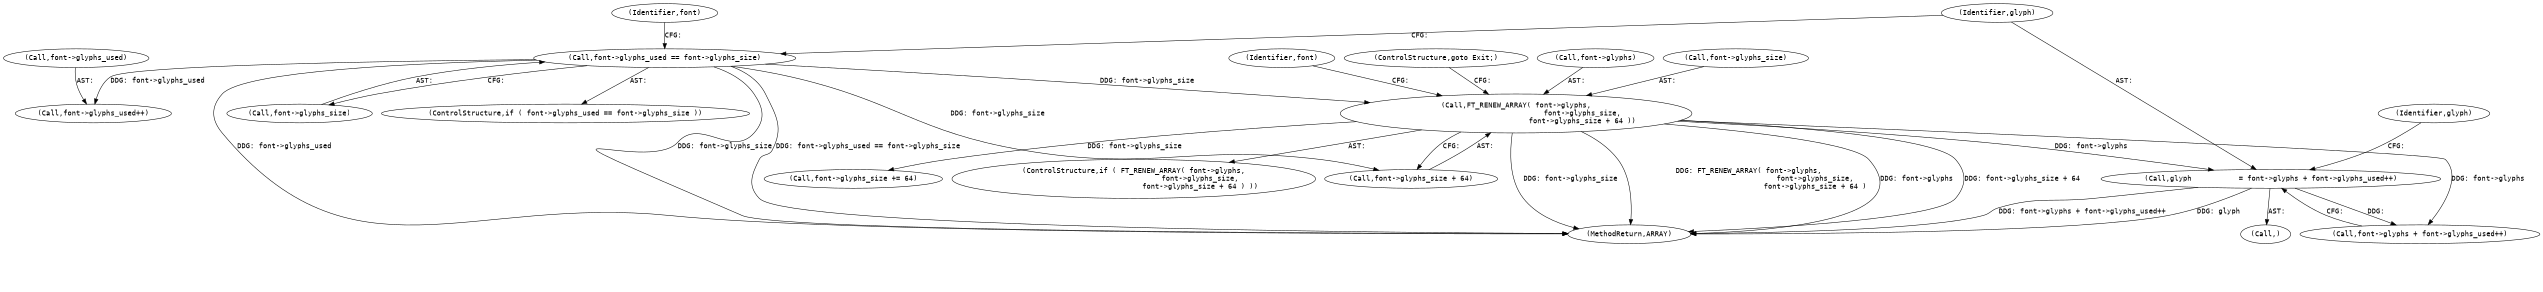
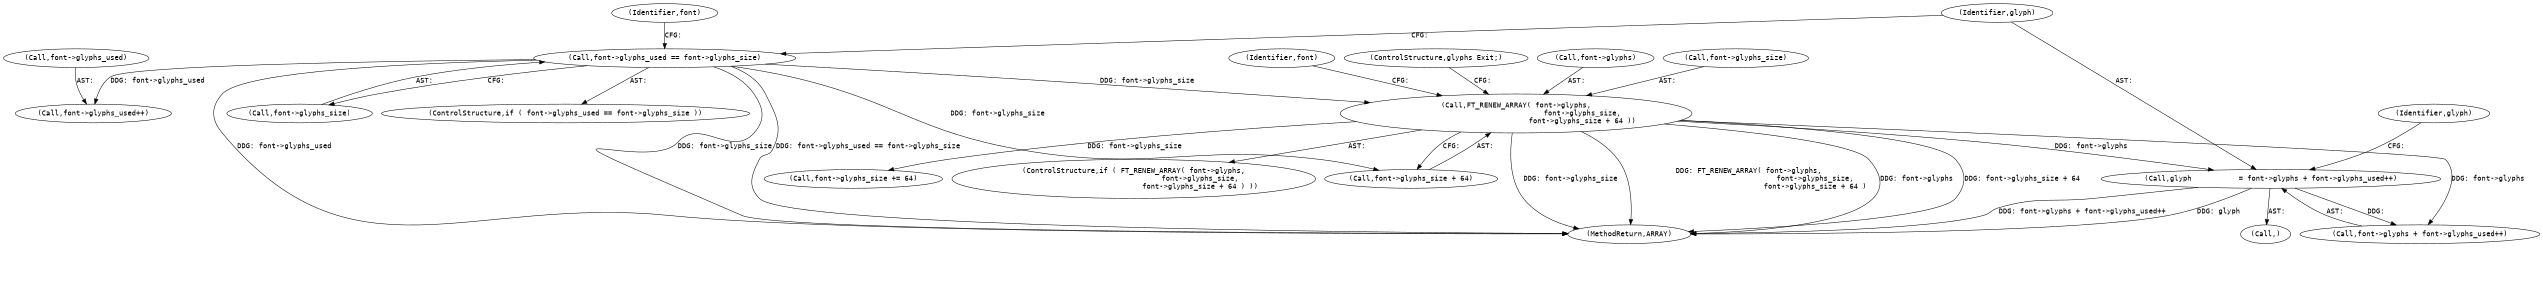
node "(ControlStructure,goto Exit;)": label "(ControlStructure,goto Exit;)" -> "(ControlStructure,glyphs Exit;)"
edge "(Call,font->glyphs + font->glyphs_used++)" -> "(Call,glyph           = font->glyphs + font->glyphs_used++)": label "CFG: " -> "AST: "
